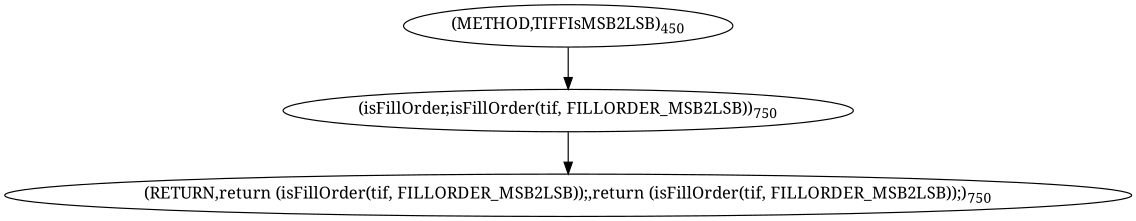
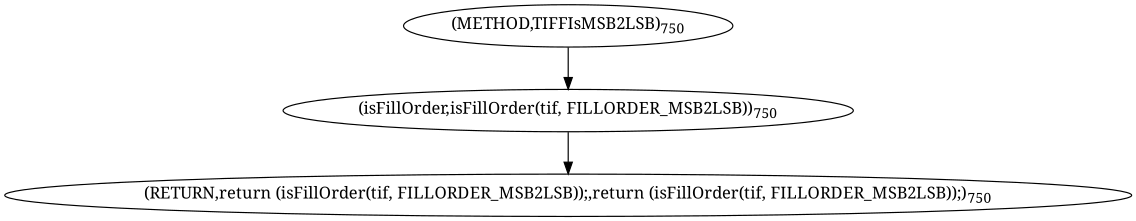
node "(METHOD,TIFFIsMSB2LSB)": text "450" -> "750"
